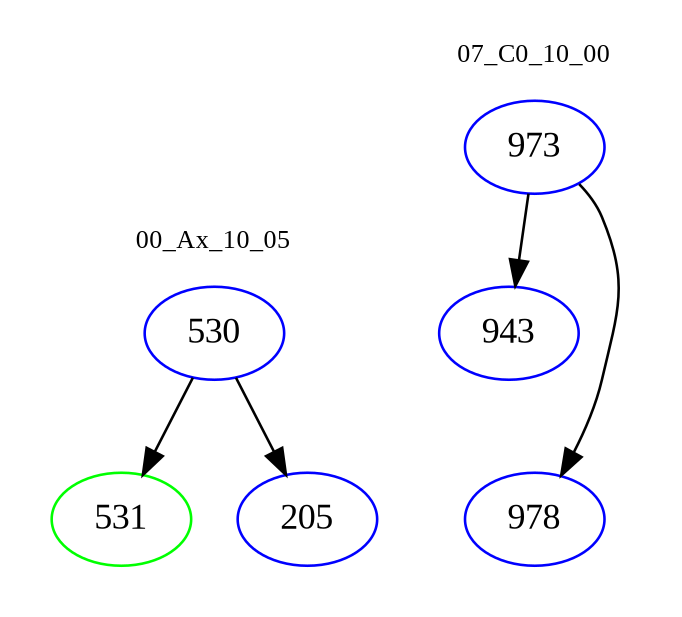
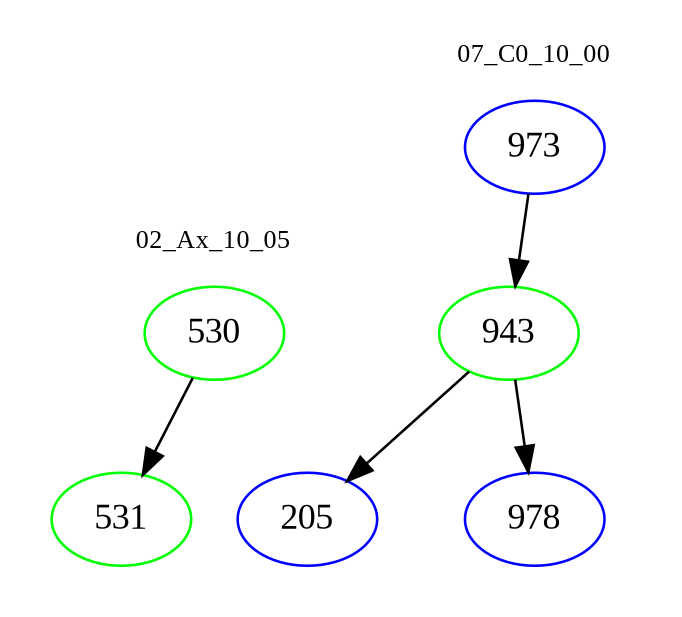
cluster "00_Ax_10_05": label "00_Ax_10_05" -> "02_Ax_10_05"
edge "973" -> "978": now "943" -> "978"
node "530": color blue -> green
node "943": color blue -> green
edge "530" -> "205": now "943" -> "205"
